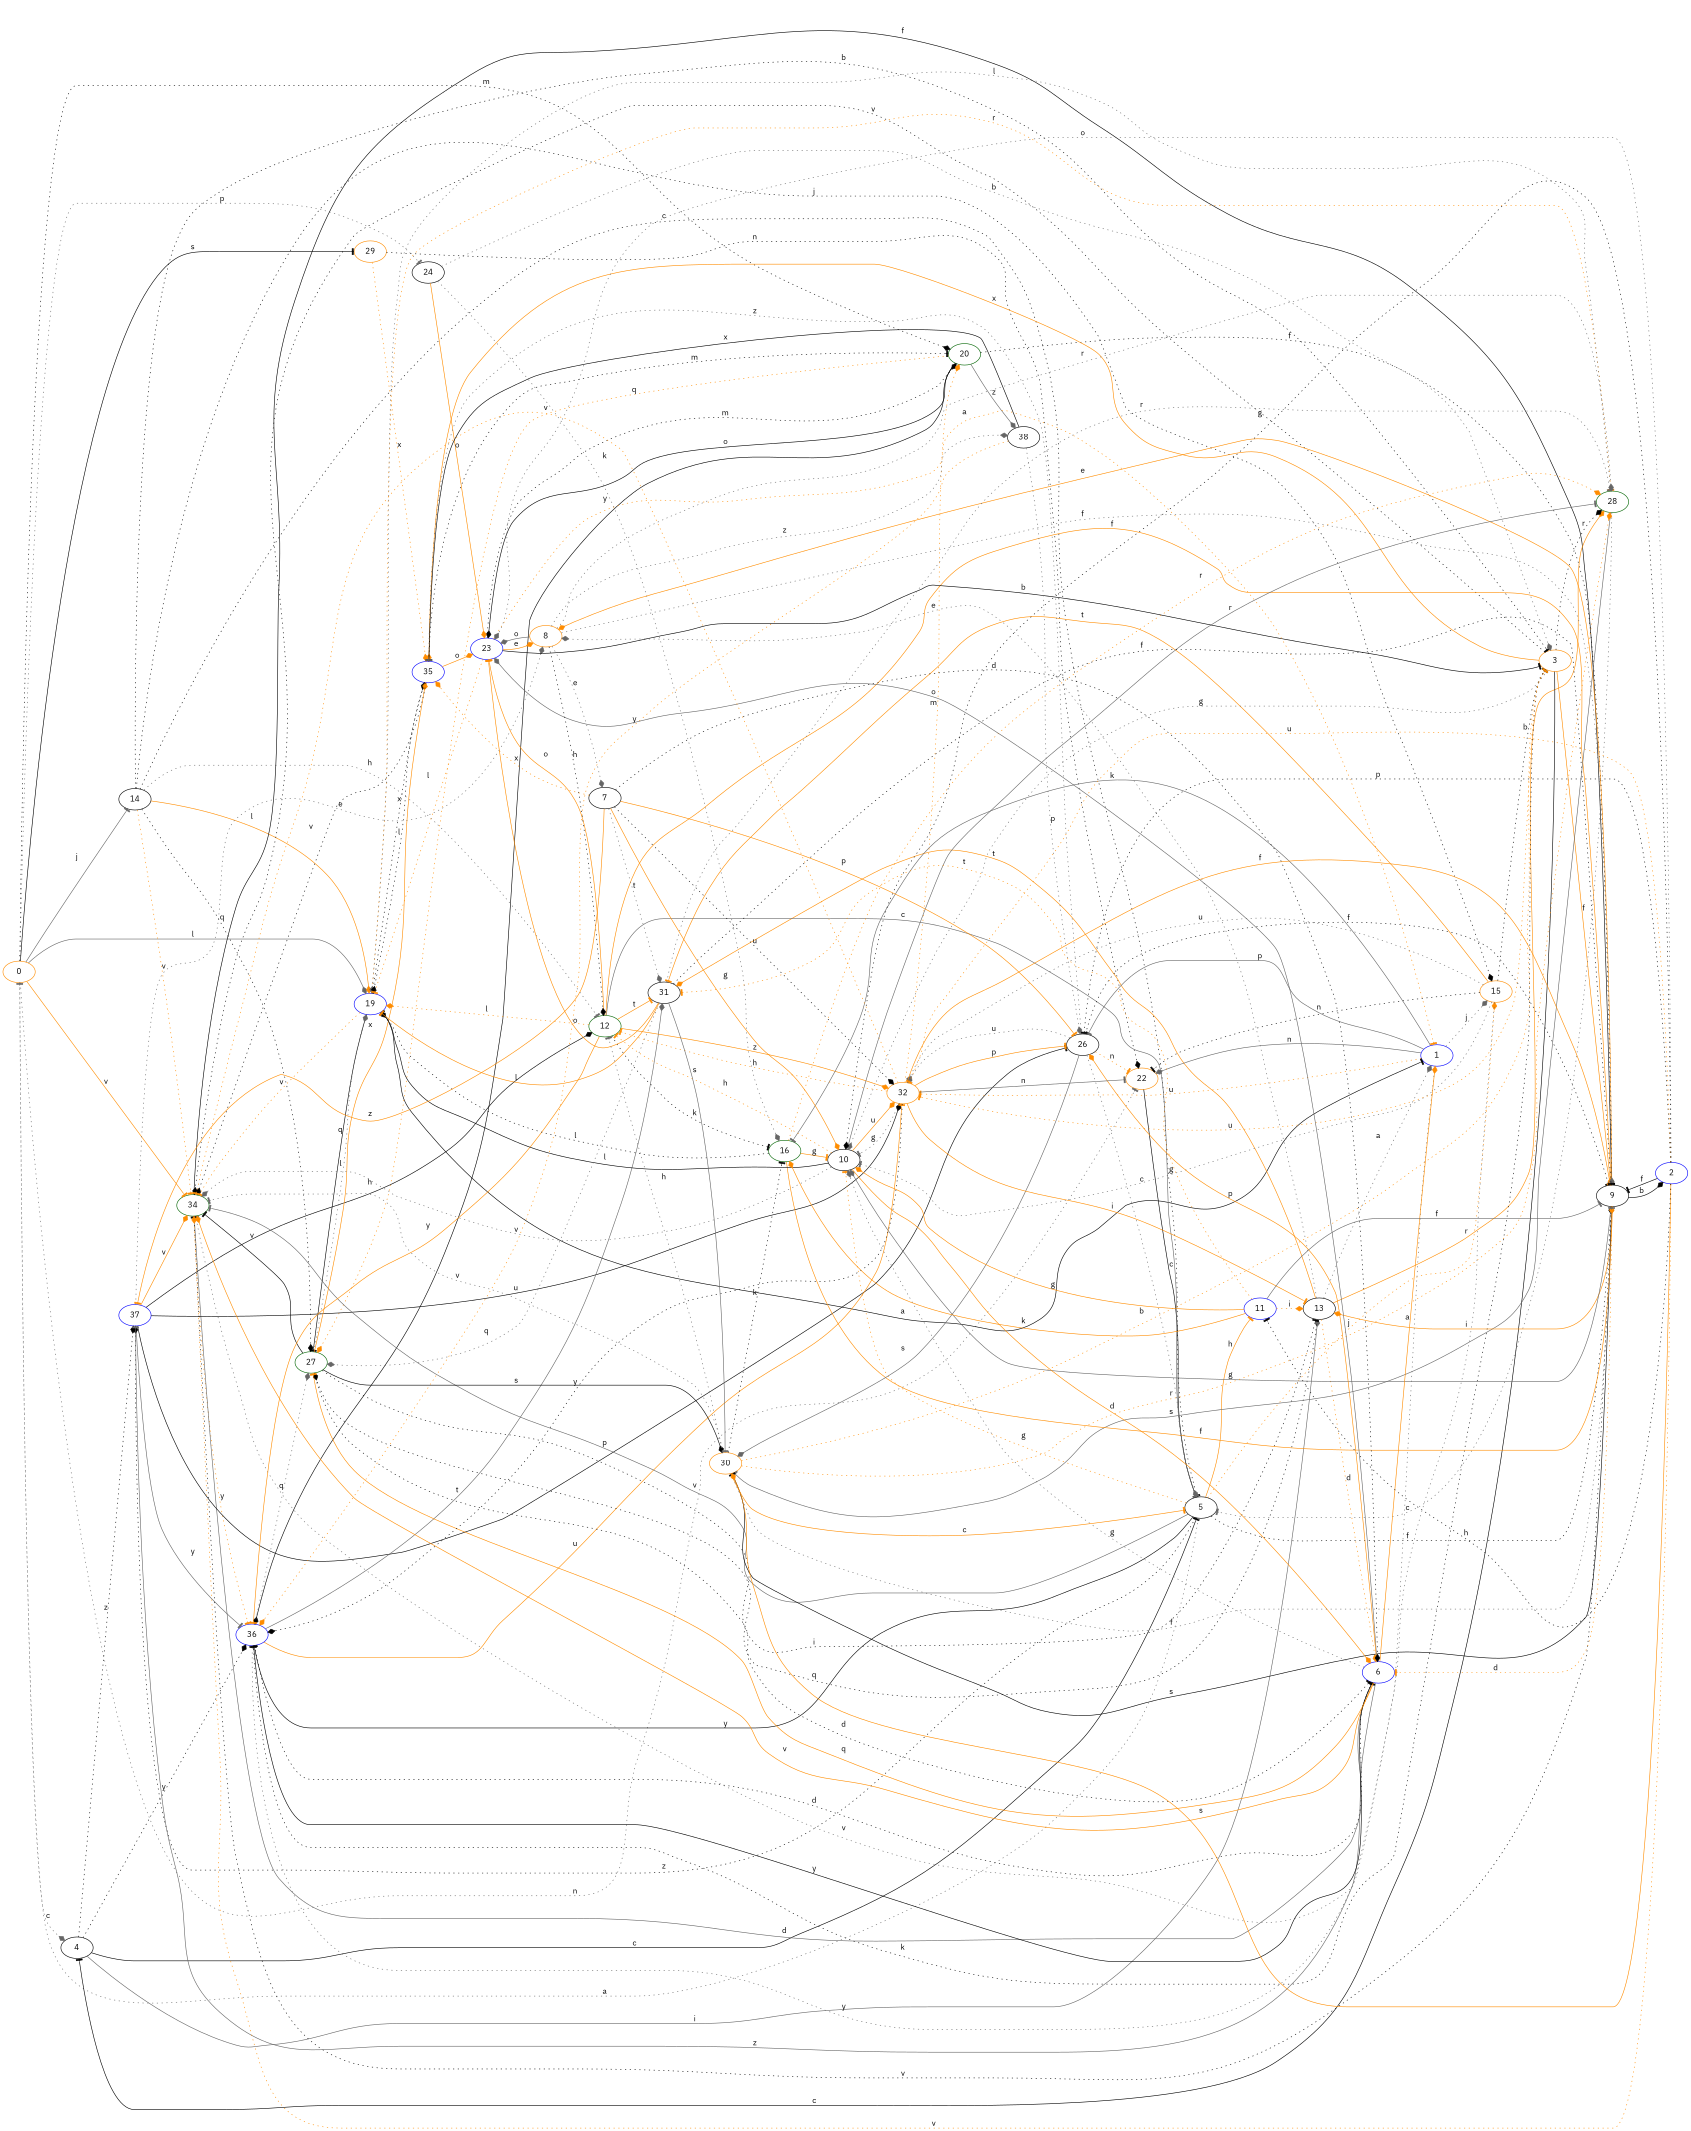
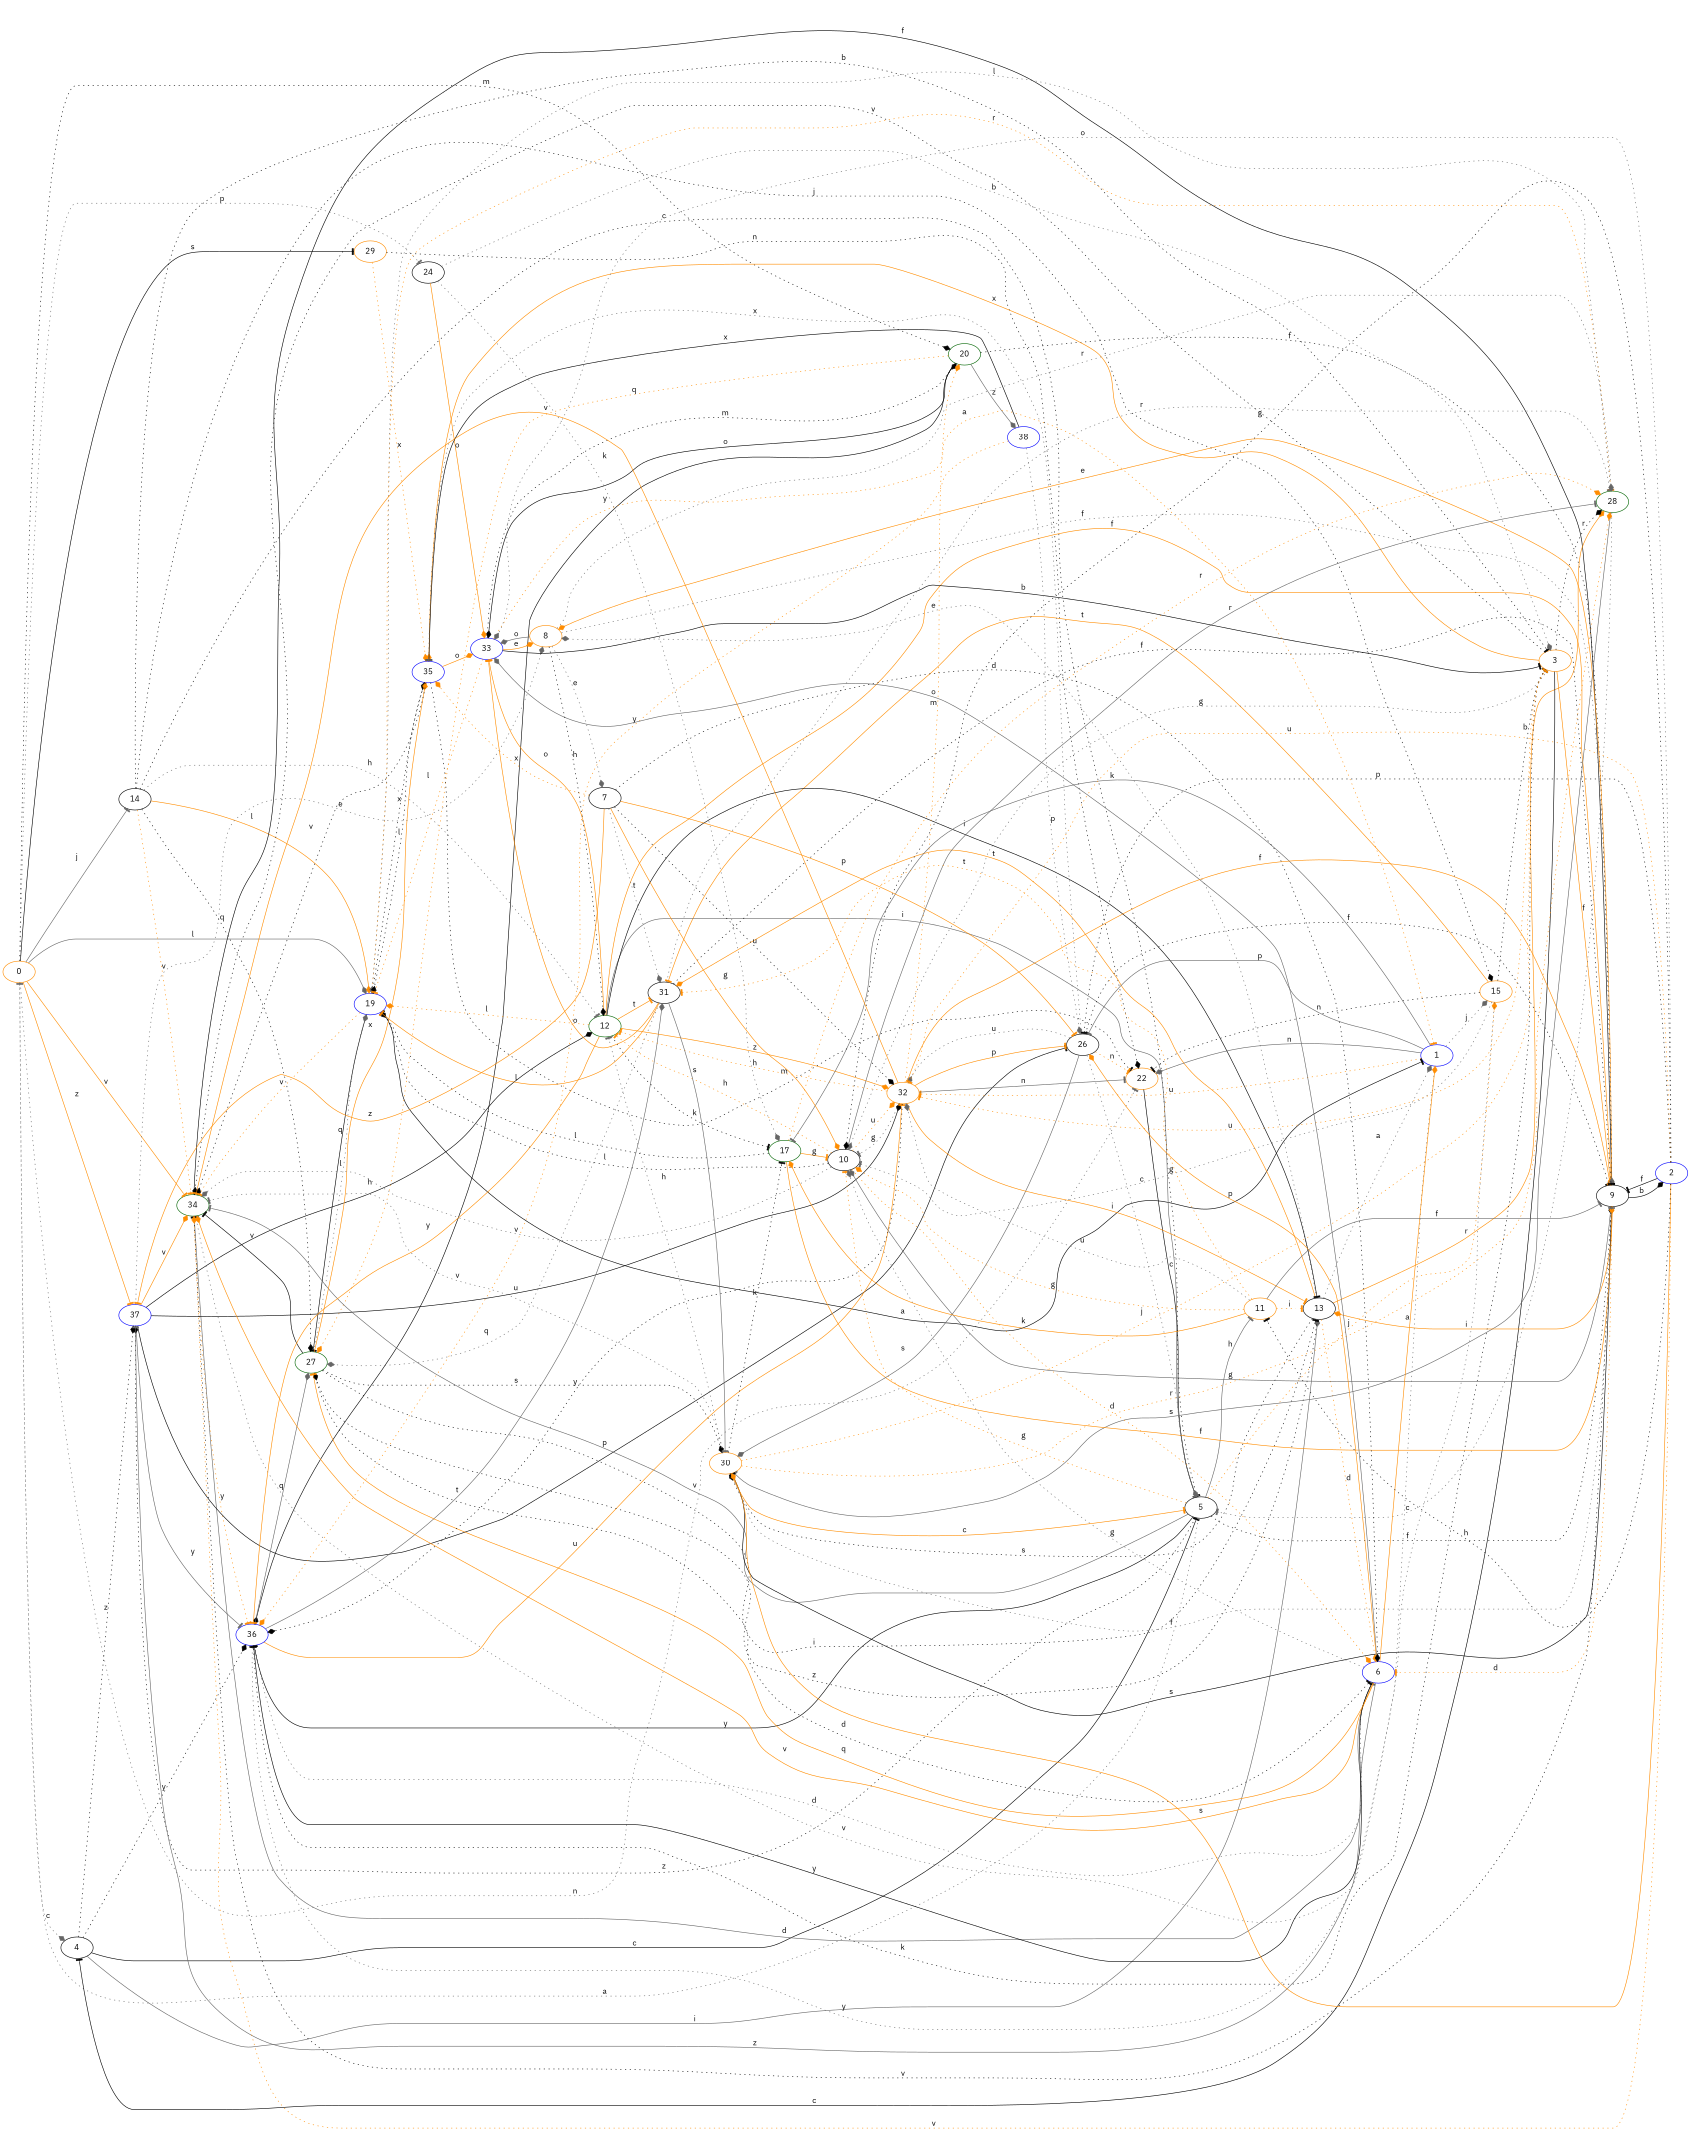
edge "26" -> "35": label "z" -> "x"
edge "35" -> "20": now "35" -> "22"
edge "32" -> "34": style dotted -> solid
node "38": color black -> blue
edge "8" -> "38": removed, label "z"
node "23": label "23" -> "33"
edge "12" -> "13": added, label "i"
edge "12" -> "5": label "c" -> "i"
edge "15" -> "32": now "11" -> "32"
edge "10" -> "32": style solid -> dotted
edge "0" -> "37": added, label "z"
node "16": label "16" -> "17"
edge "10" -> "19": style solid -> dotted
edge "11" -> "10": style solid -> dotted
node "11": color blue -> darkorange
edge "11" -> "13": arrowhead diamond -> tee
edge "30" -> "3": label "b" -> "j"
edge "27" -> "30": style solid -> dotted
edge "10" -> "6": style solid -> dotted
edge "5" -> "11": color darkorange -> gray40
edge "36" -> "27": style dotted -> solid
edge "13" -> "30": added, label "s"
edge "13" -> "27": label "q" -> "z"
edge "36" -> "6": color black -> gray40
